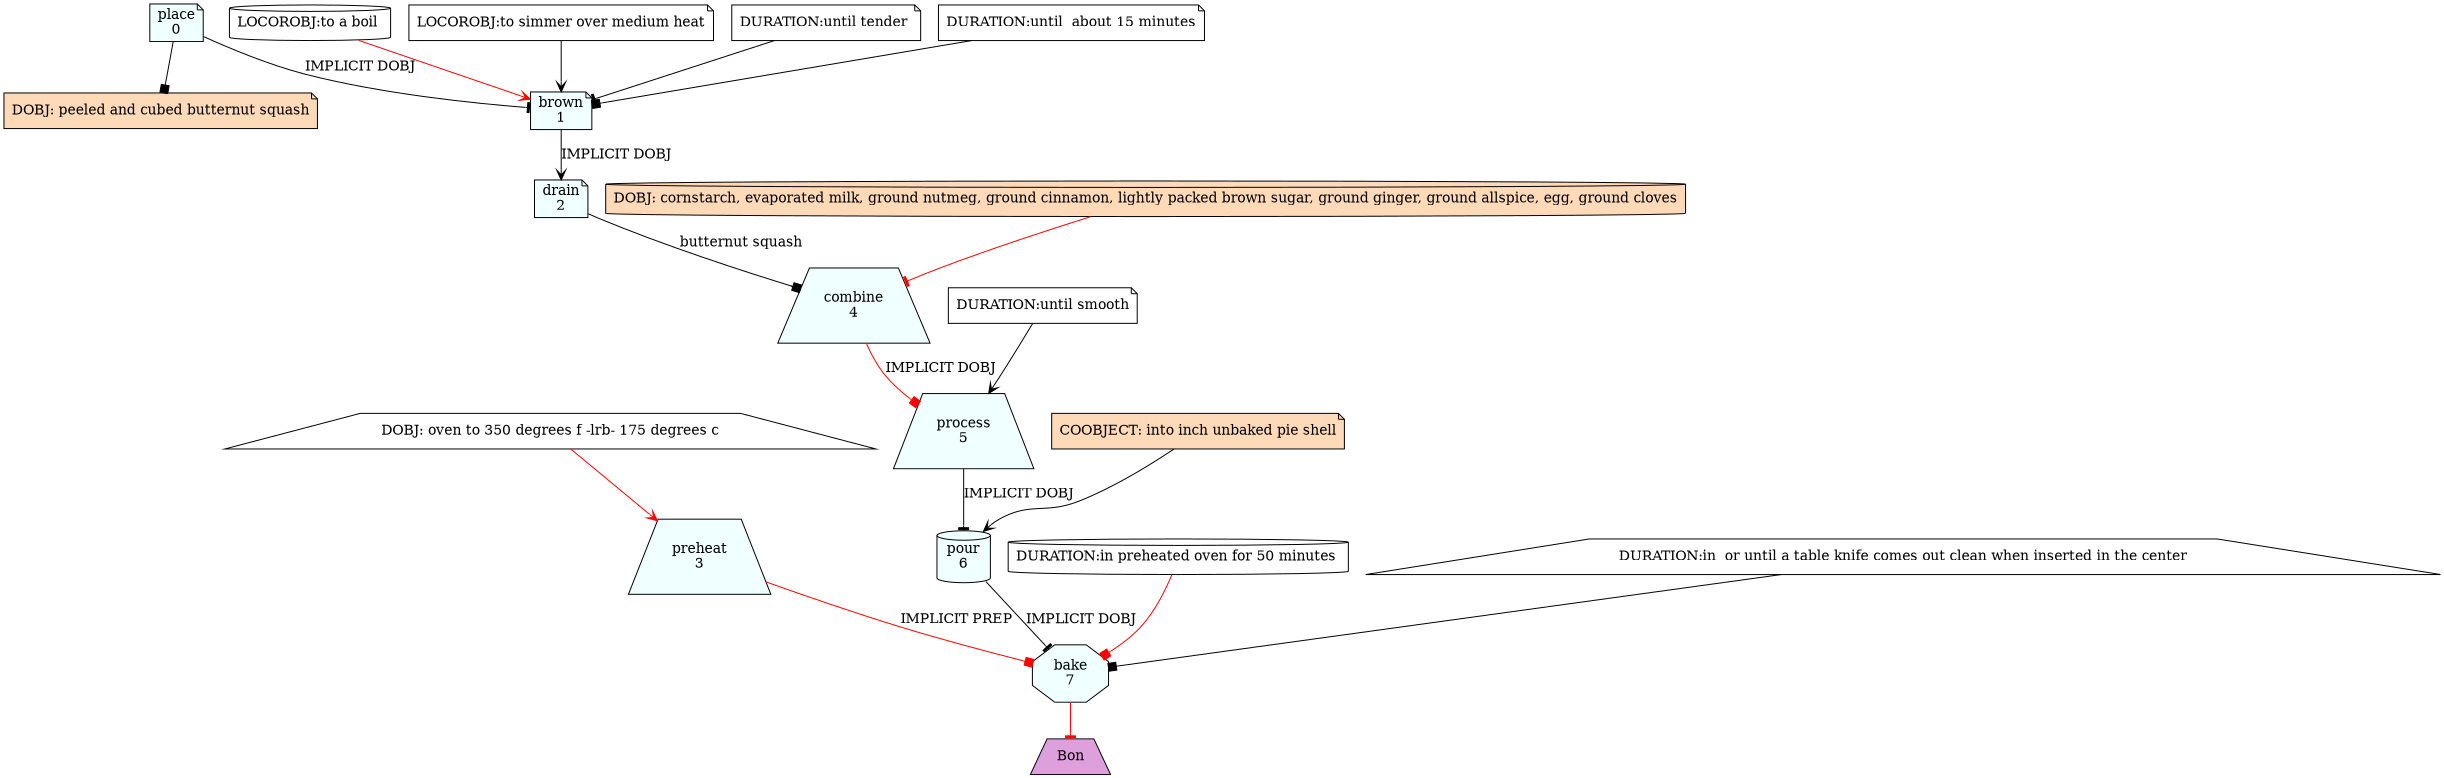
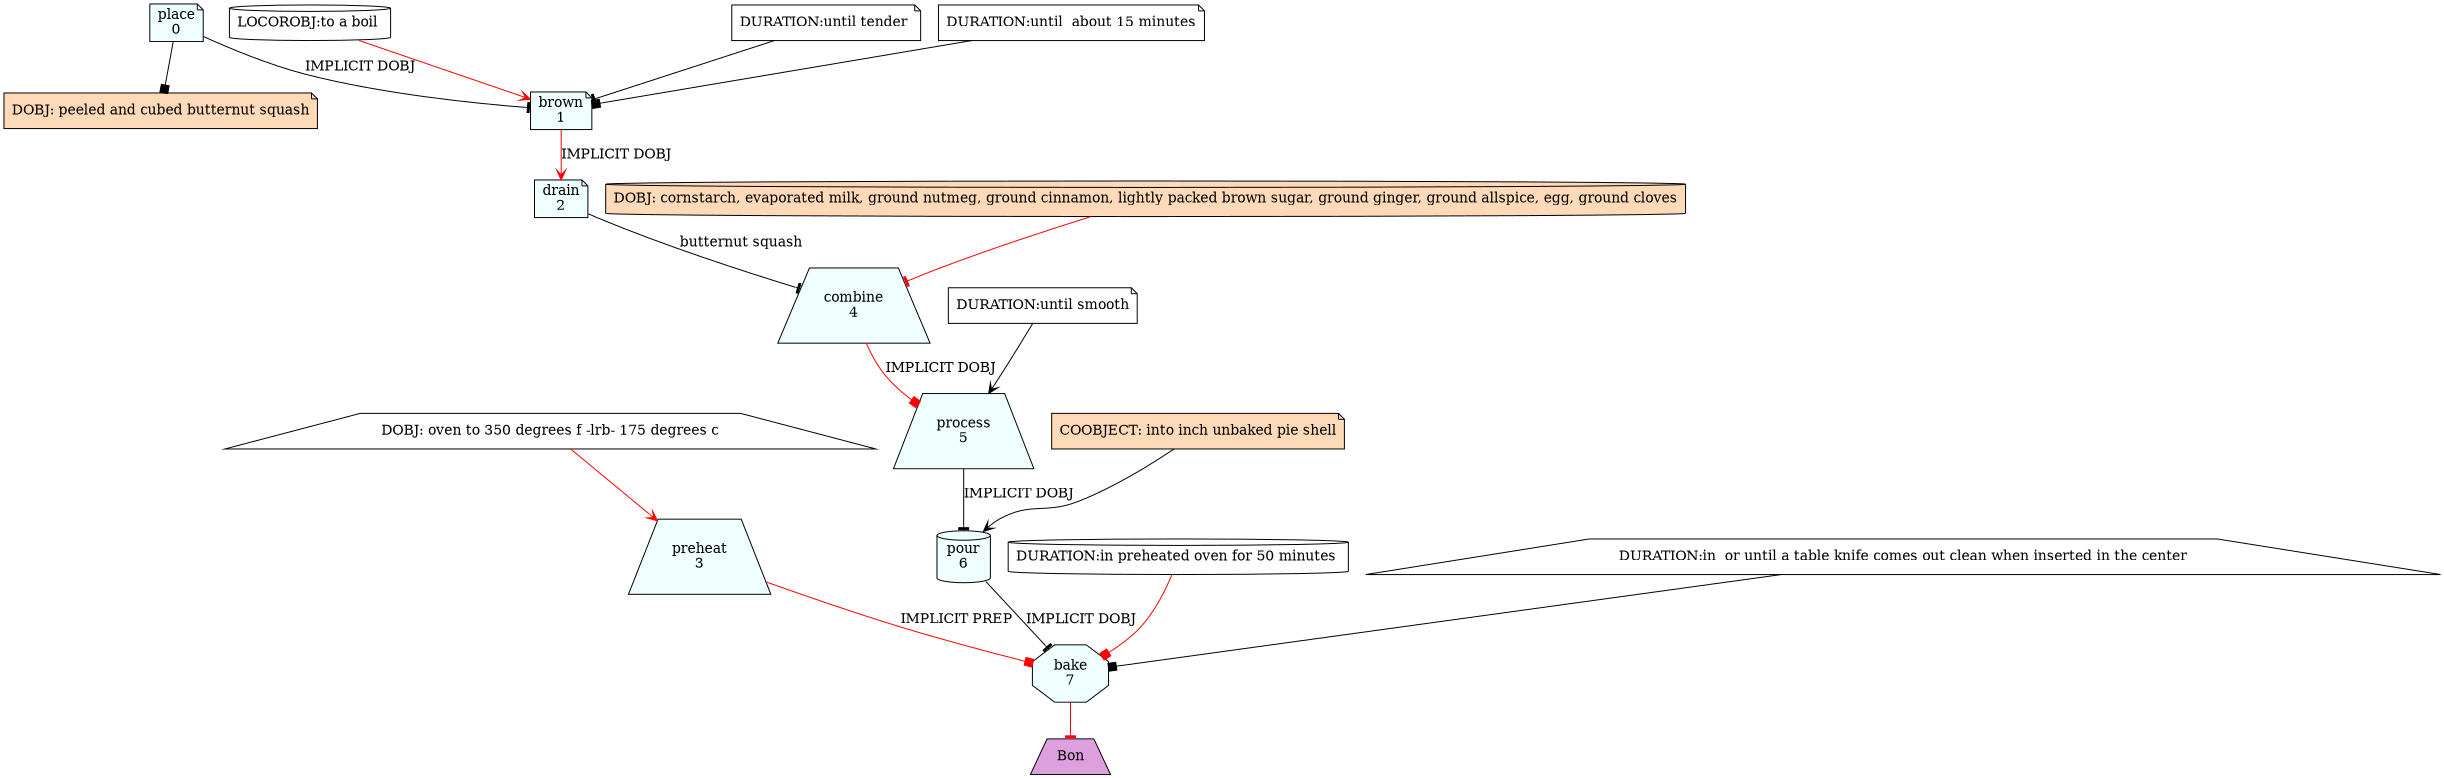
node "LOCOROBJ:to simmer over medium heat": removed
edge "brown 1" -> "drain 2": color black -> red
edge "drain 2" -> "combine 4": arrowhead box -> tee
